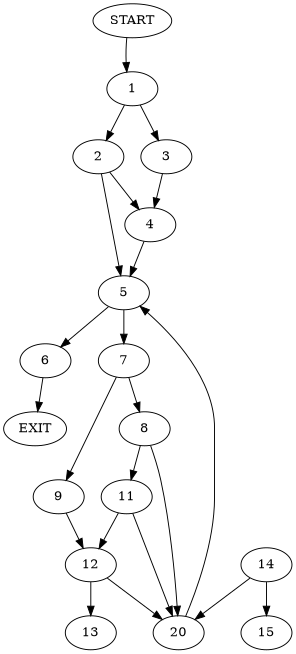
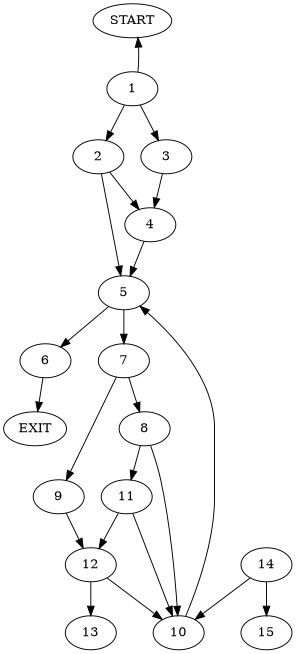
edge "START" -> "1": reversed
node "20": label "20" -> "10"
